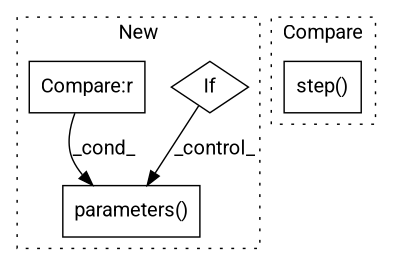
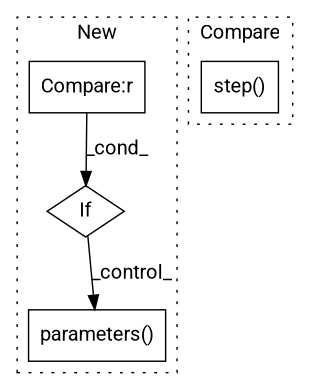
edge "Compare:r" -> "parameters()": now "Compare:r" -> "If"
